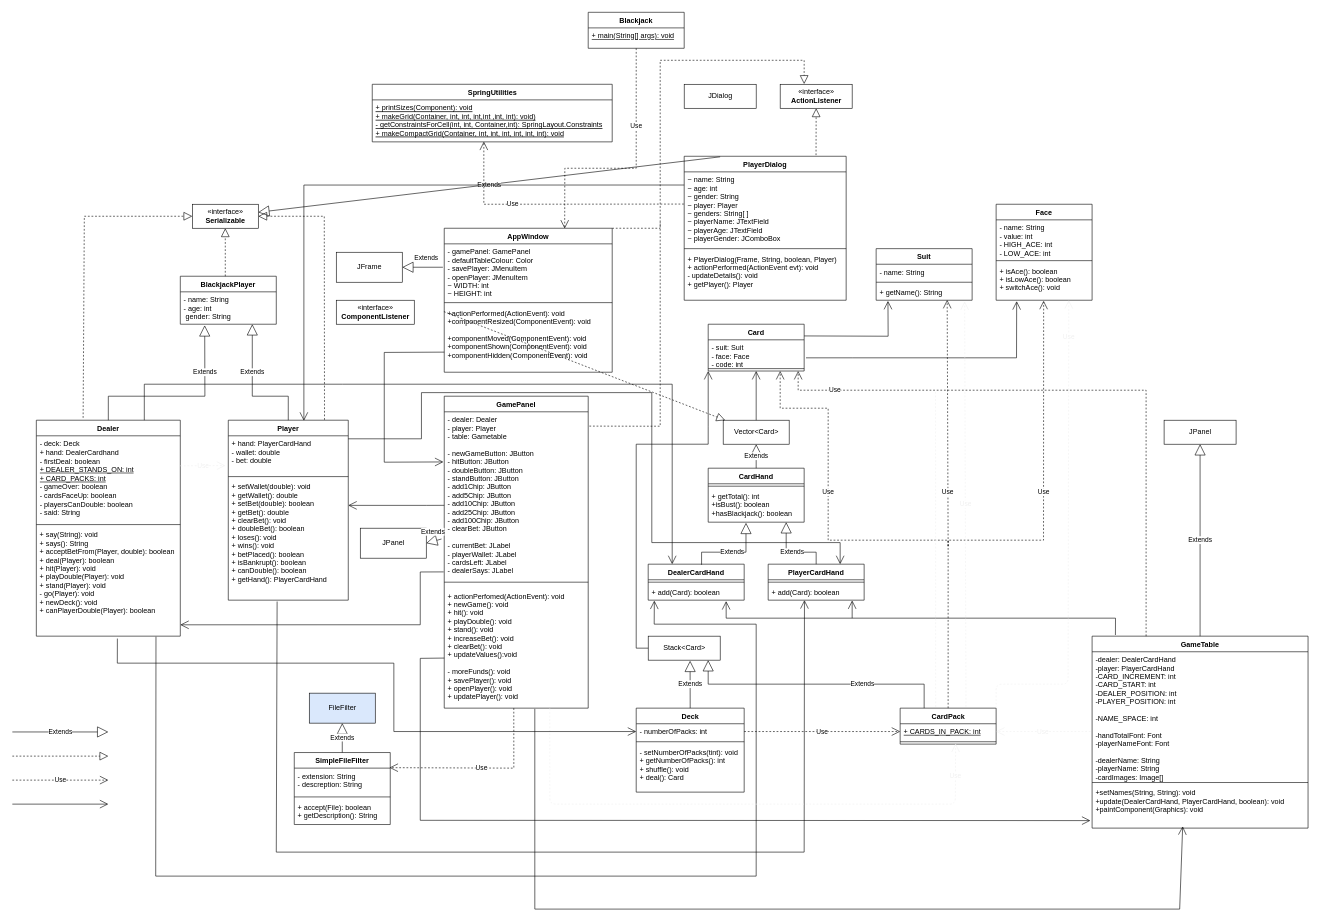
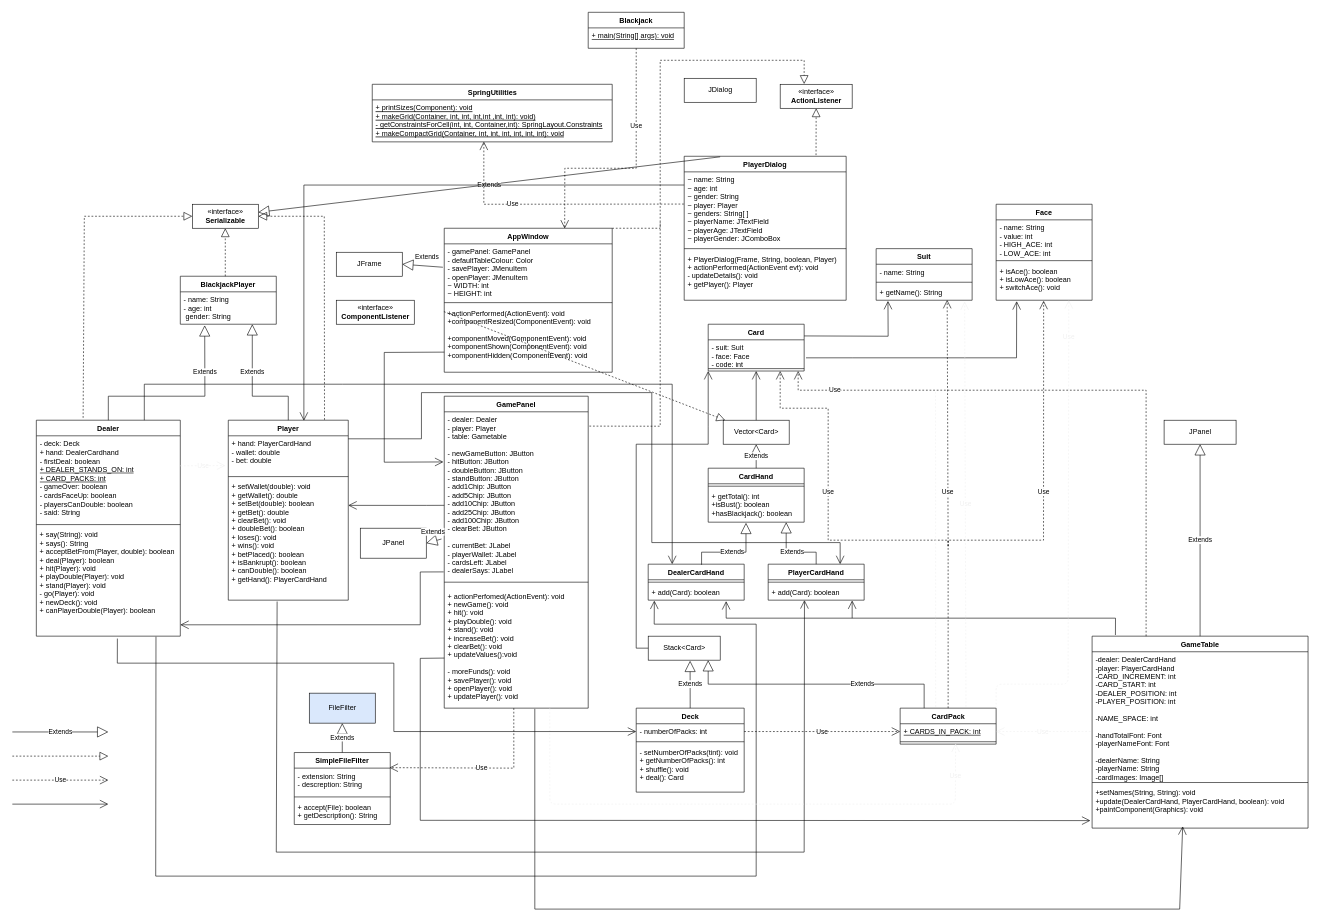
node "JDialog": moved (720, 96) -> (720, 90)
node "JFrame": size 66x30 -> 66x24
